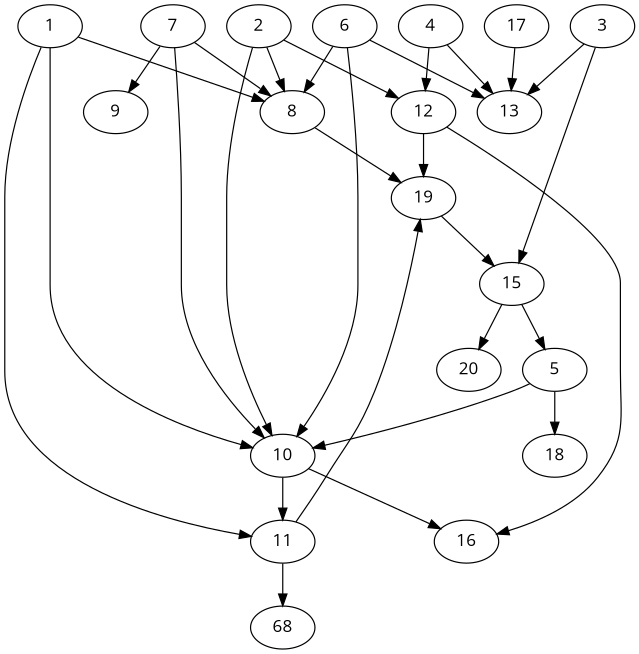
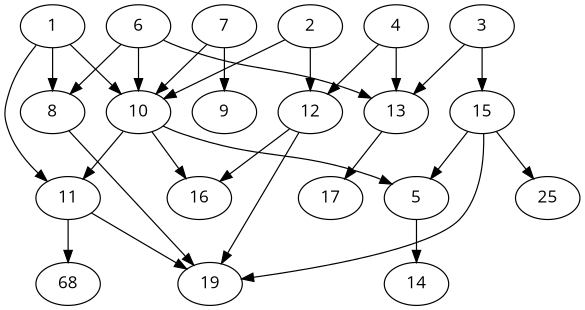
edge "17" -> "13": reversed
edge "2" -> "8": removed
edge "7" -> "8": removed
edge "19" -> "15": reversed
node "20": label "20" -> "25"
edge "5" -> "10": reversed
node "18": label "18" -> "14"
